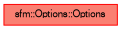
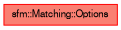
node "sfm::Options::Options": label "sfm::Options::Options" -> "sfm::Matching::Options"
